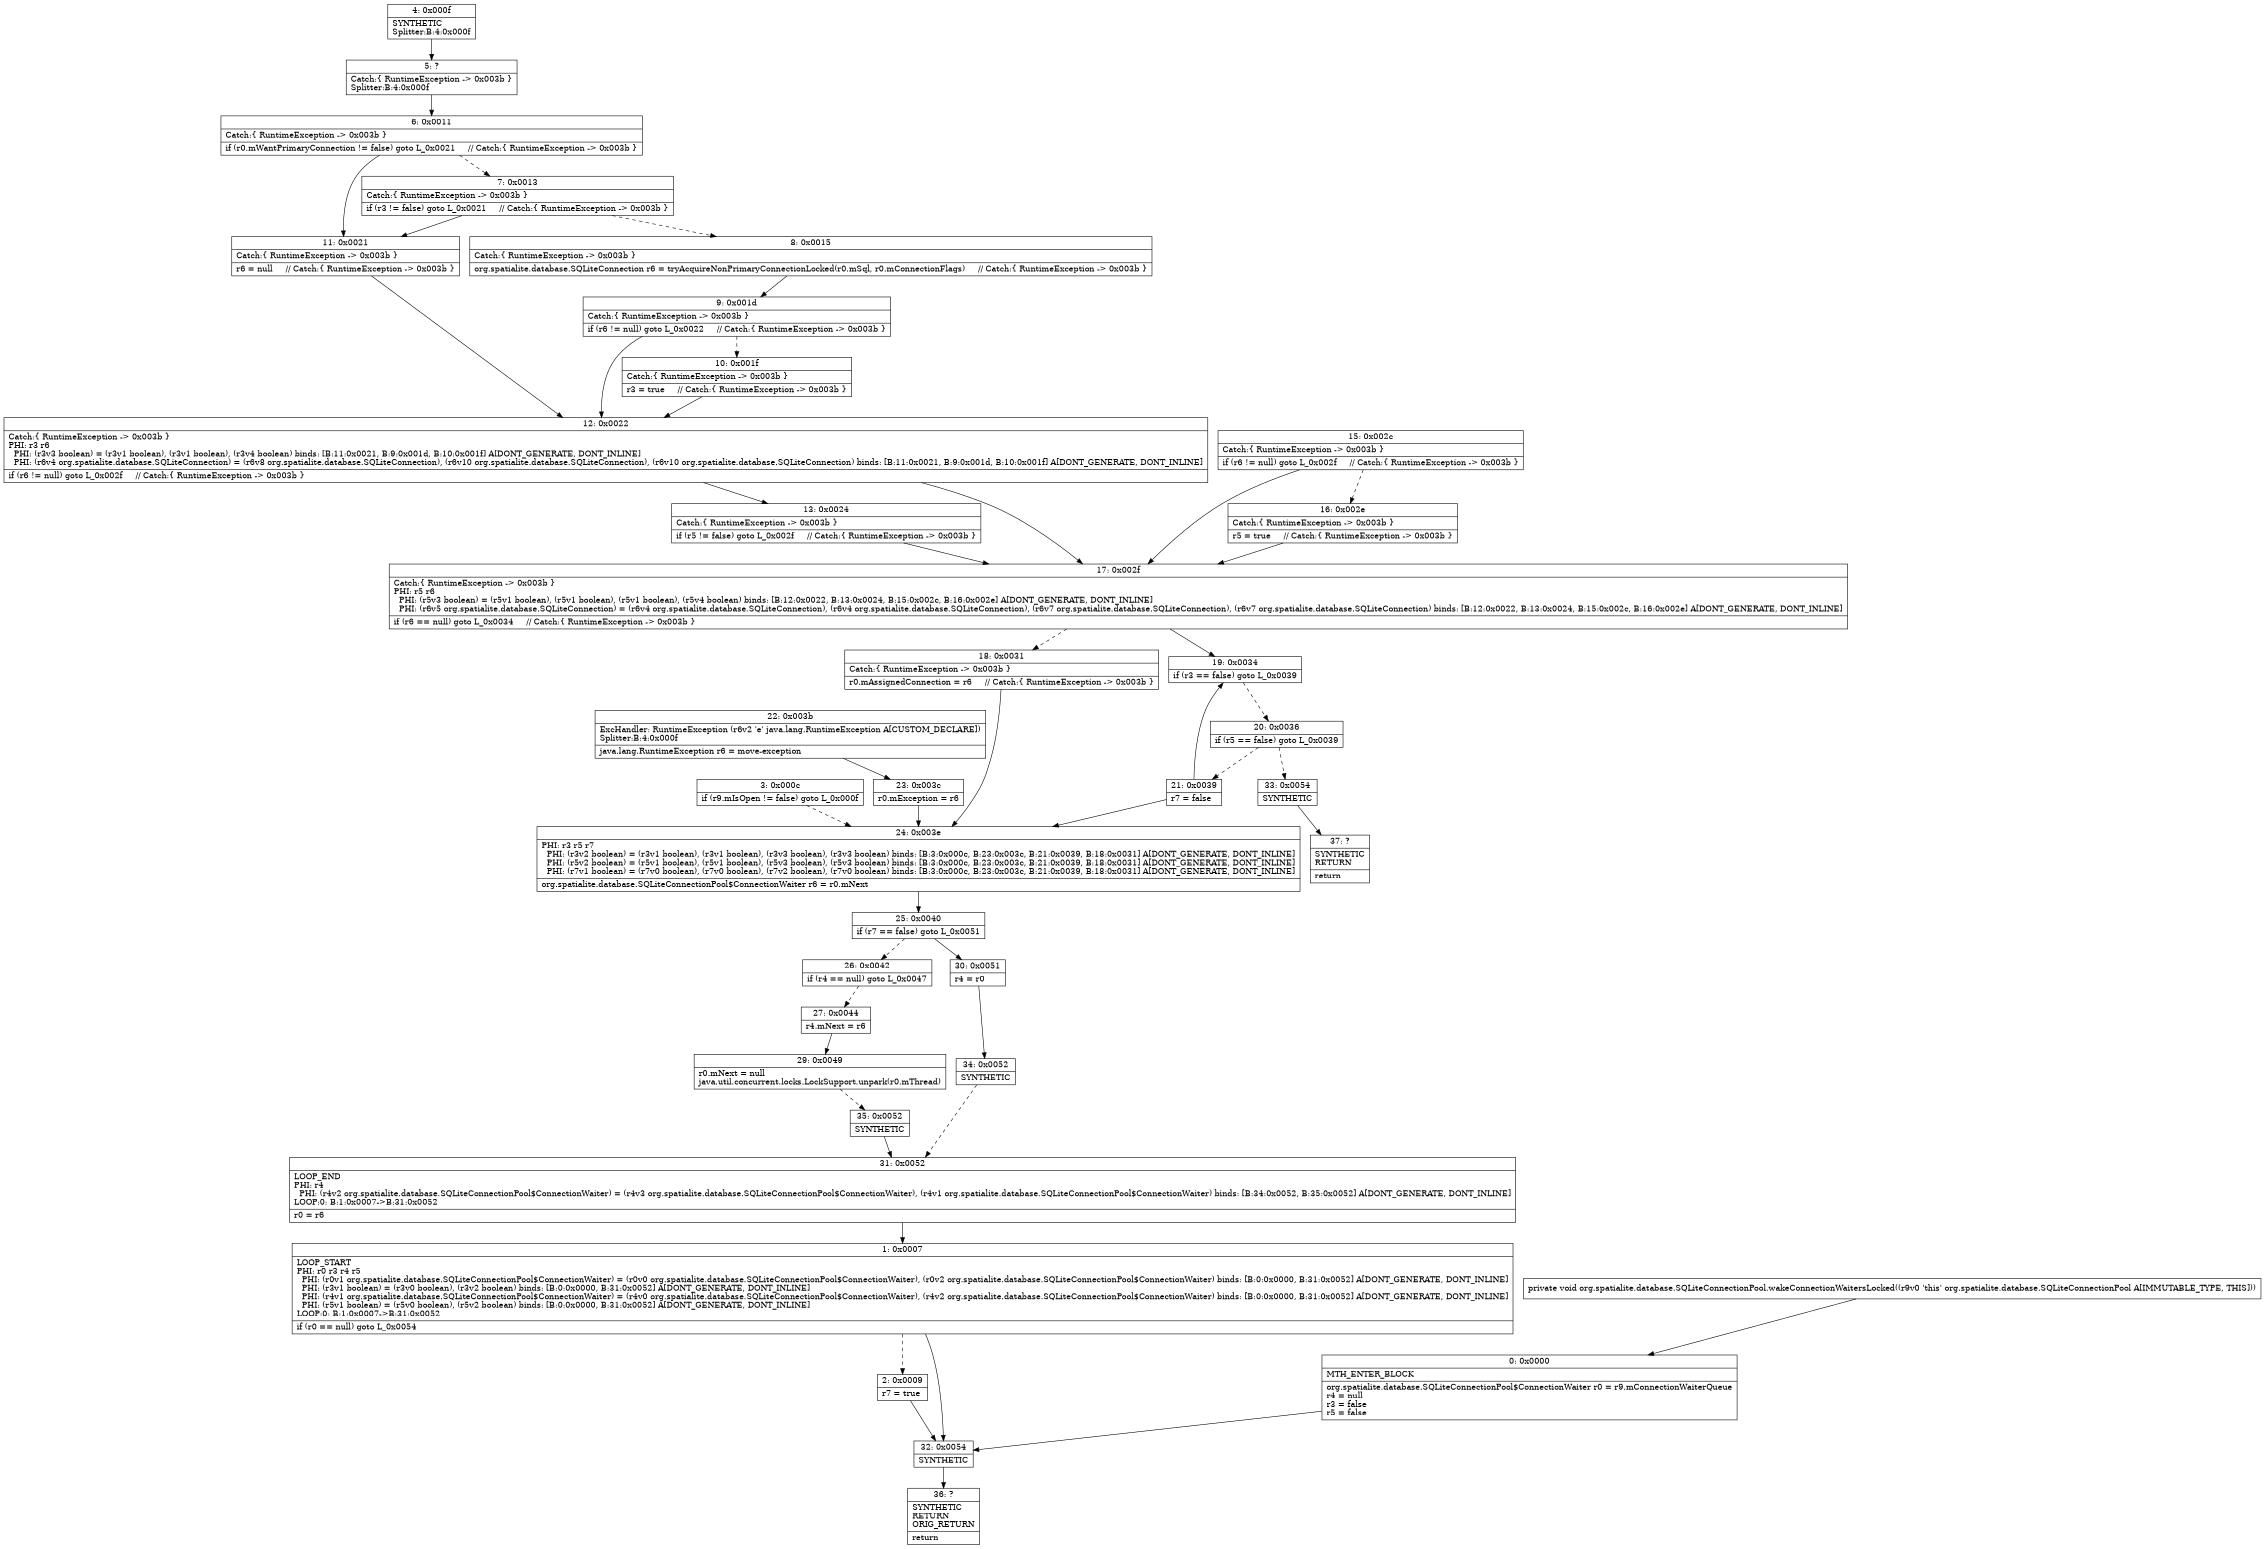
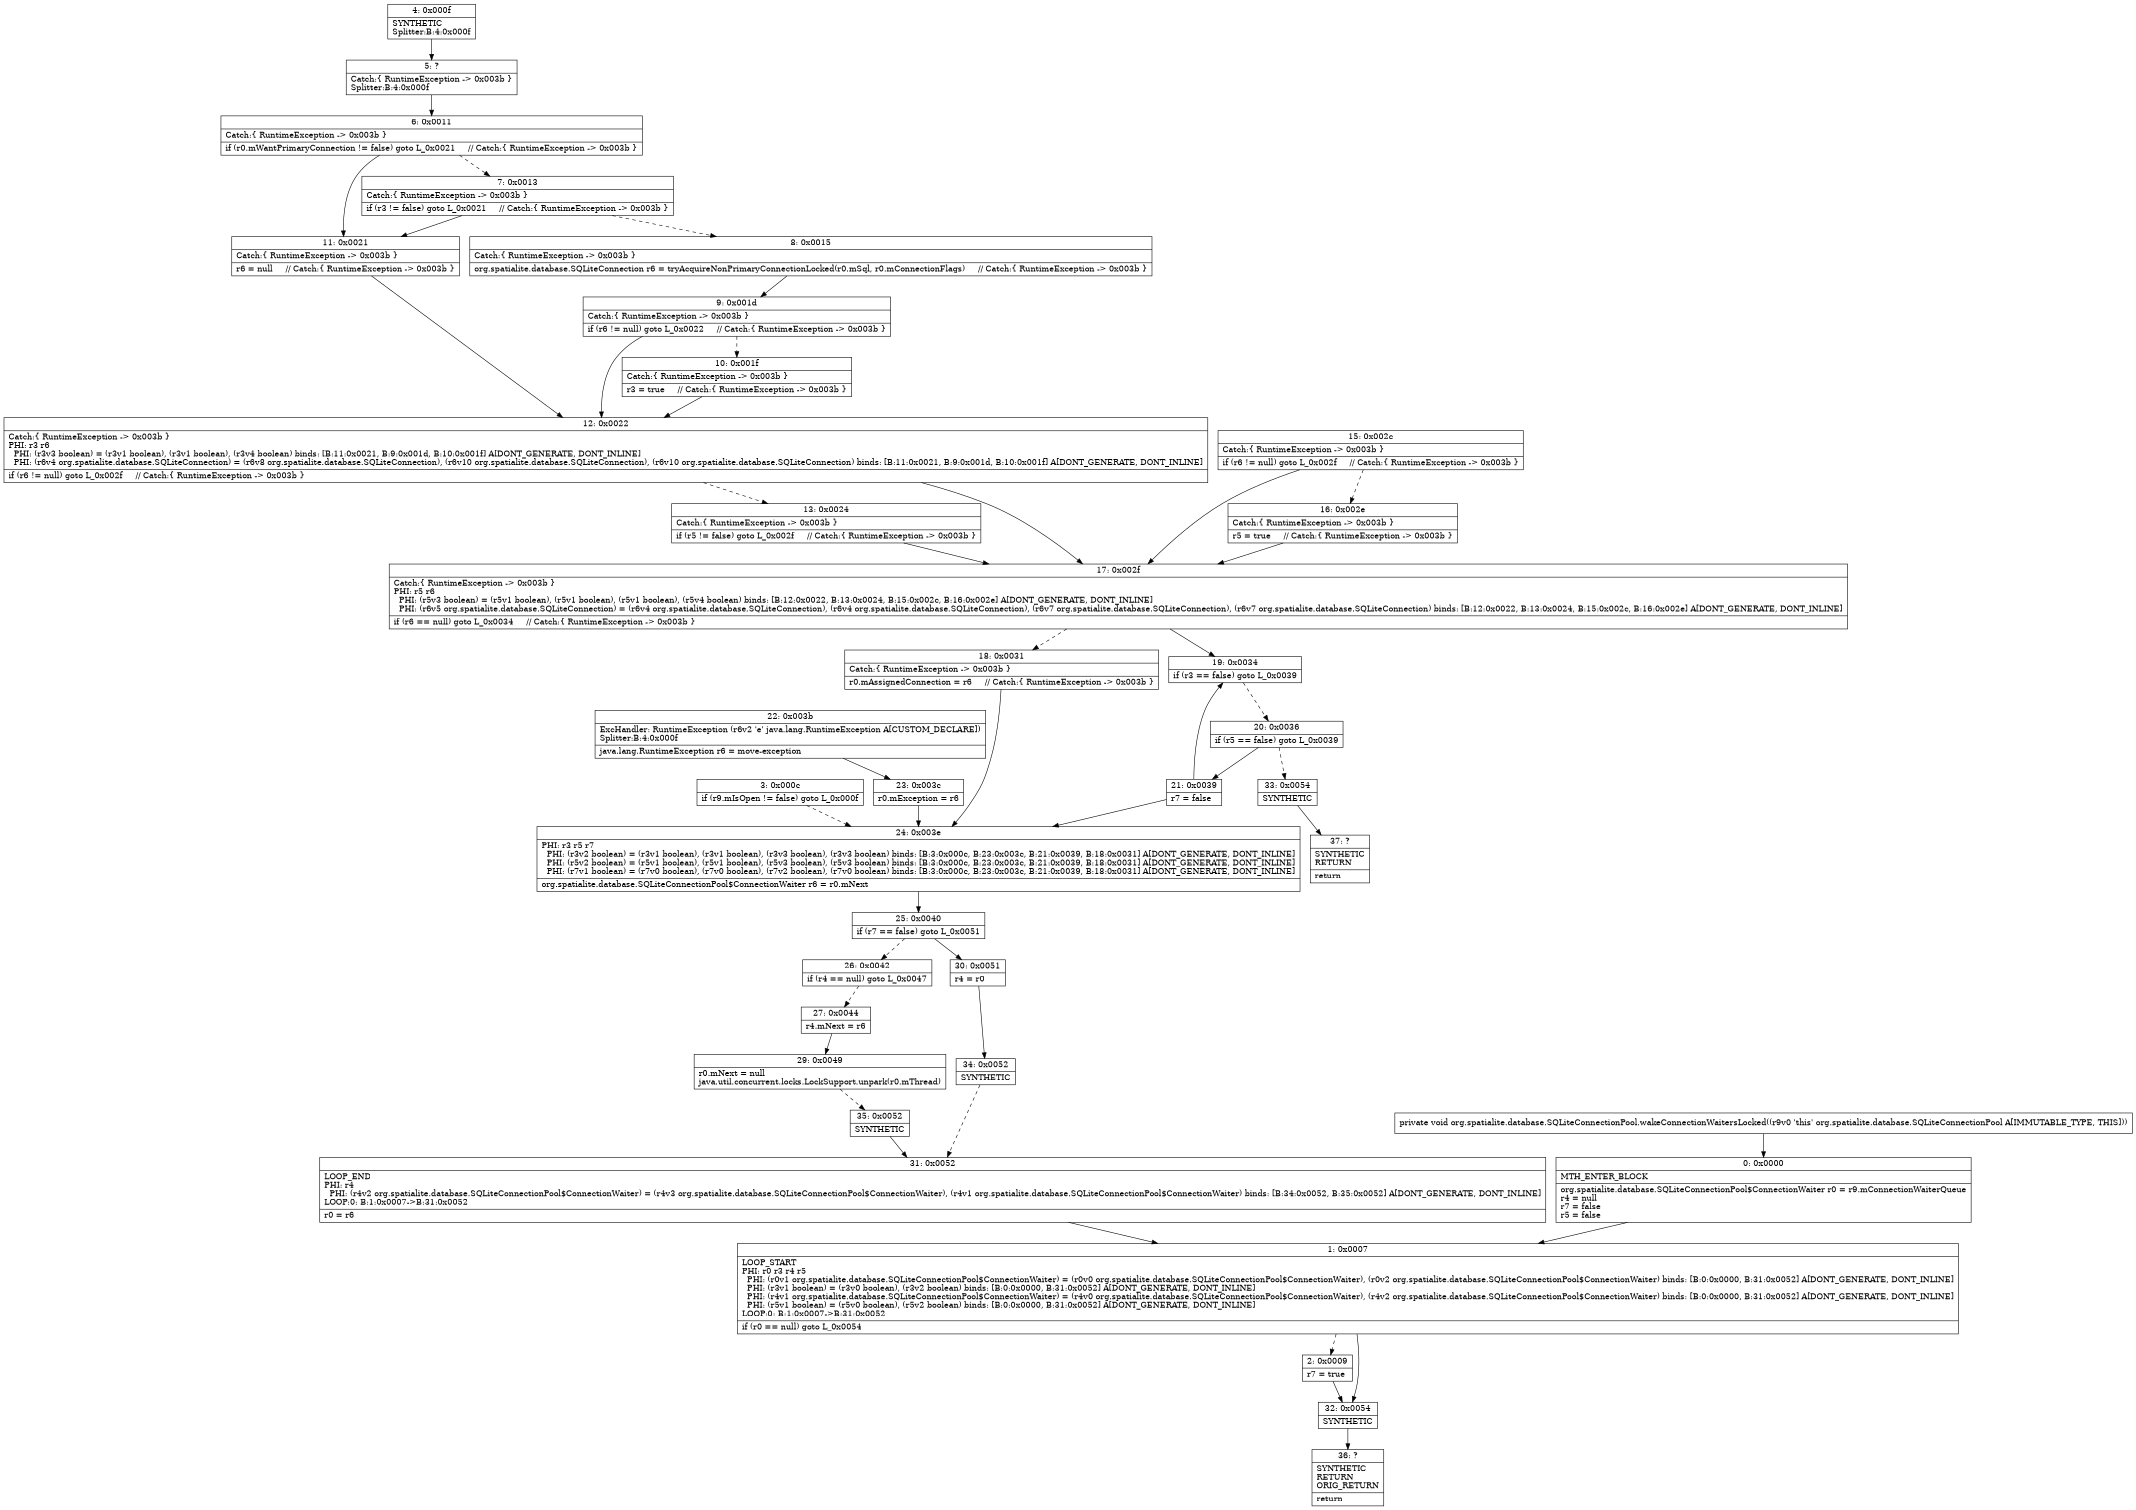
edge "12: 0x0022" -> "13: 0x0024": style solid -> dashed
edge "20: 0x0036" -> "21: 0x0039": style dashed -> solid
node "0: 0x0000": text "r3 = false" -> "r7 = false"
edge "0: 0x0000" -> "32: 0x0054": now "0: 0x0000" -> "1: 0x0007"
